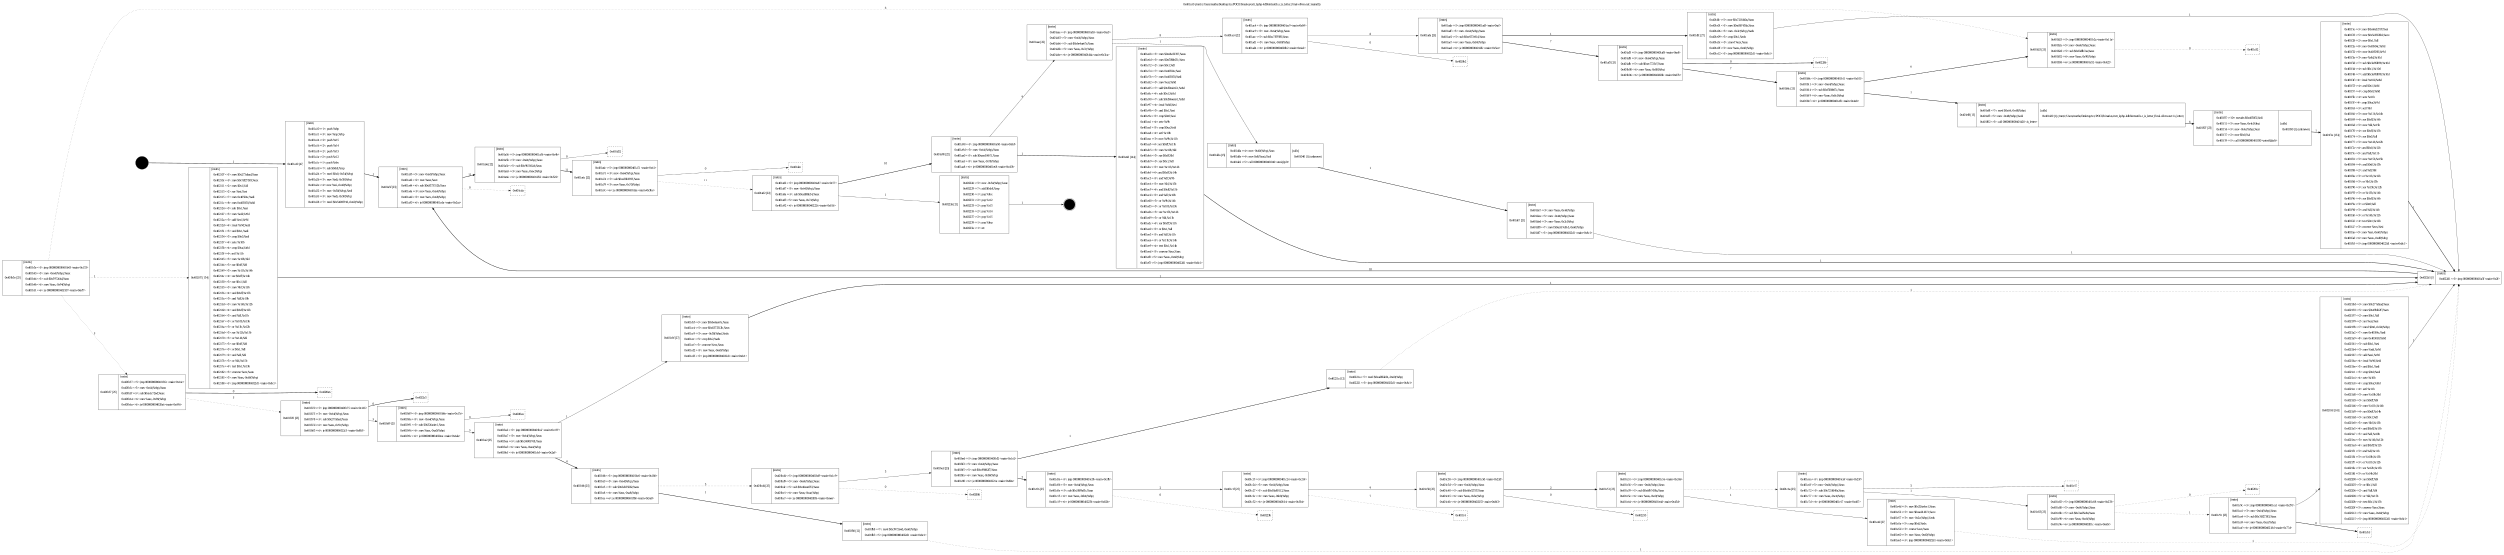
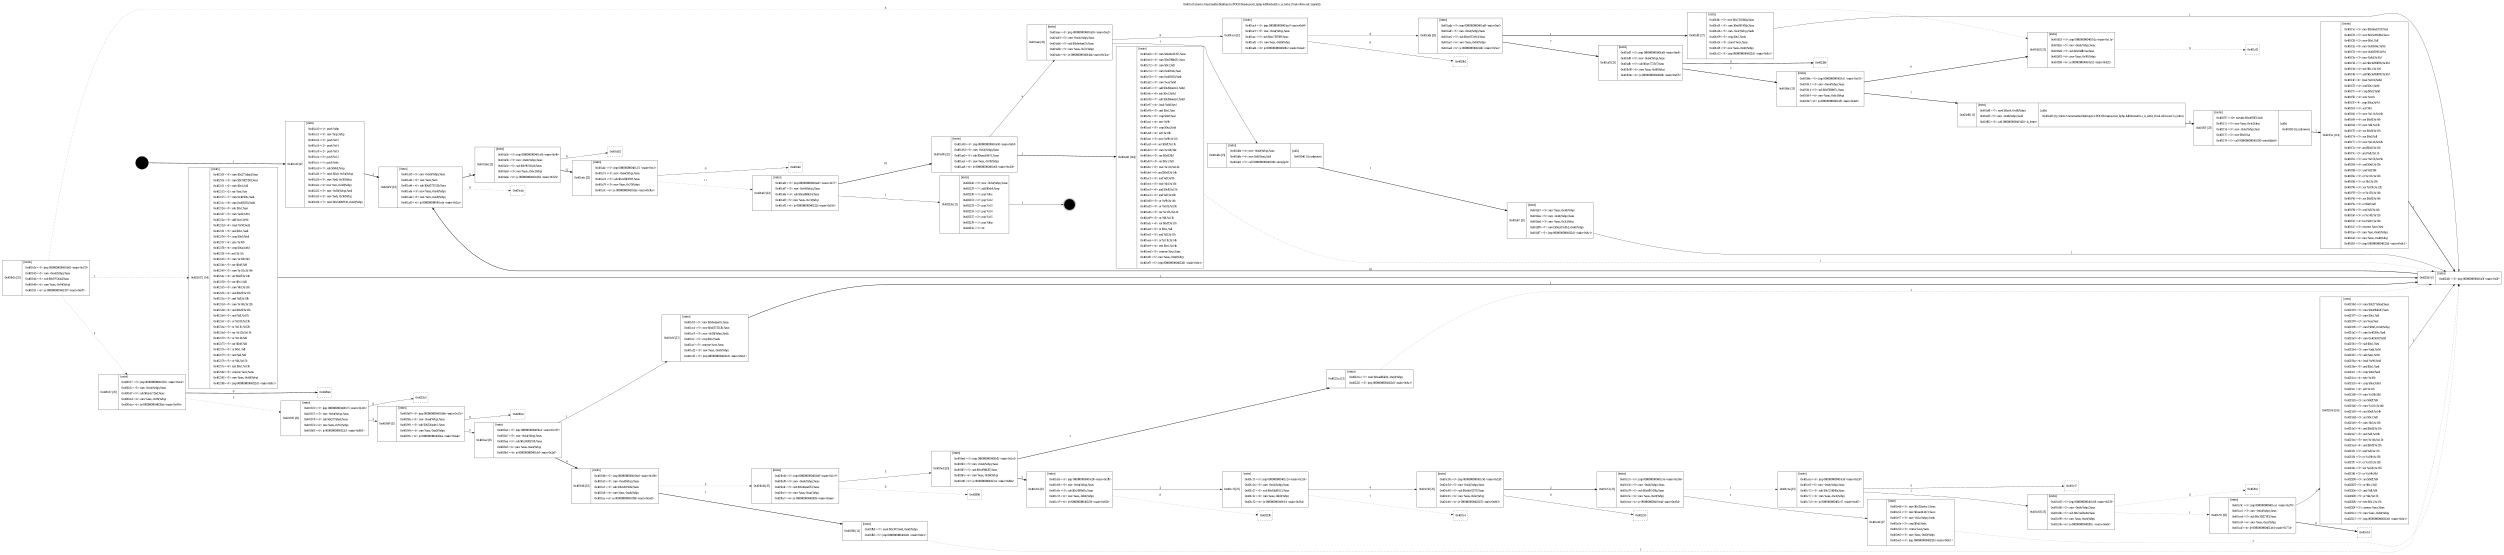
edge "0x401e68 [144]" -> "0x4022d1 [5]": style bold -> dotted
edge "0x401b70 [25]" -> "0x4022c3": style bold -> solid
